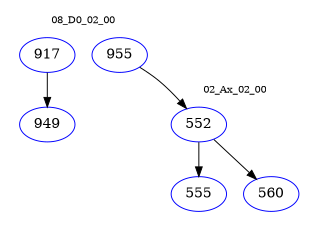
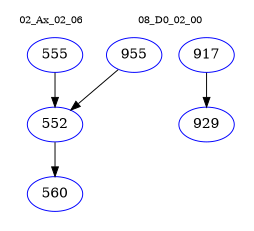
cluster "02_Ax_02_00": label "02_Ax_02_00" -> "02_Ax_02_06"
node "949": label "949" -> "929"
edge "552" -> "555": reversed
